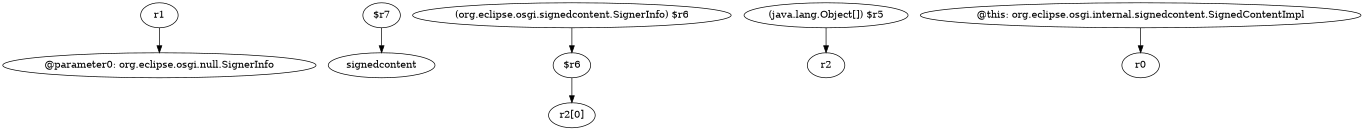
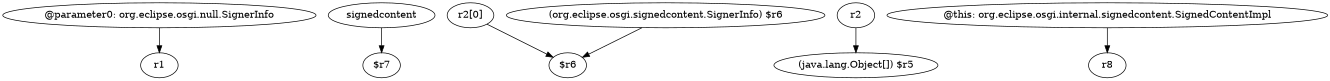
edge "r1" -> "@parameter0: org.eclipse.osgi.null.SignerInfo": reversed
edge "$r7" -> "signedcontent": reversed
edge "(java.lang.Object[]) $r5" -> "r2": reversed
node "r0": label "r0" -> "r8"
edge "$r6" -> "r2[0]": reversed
